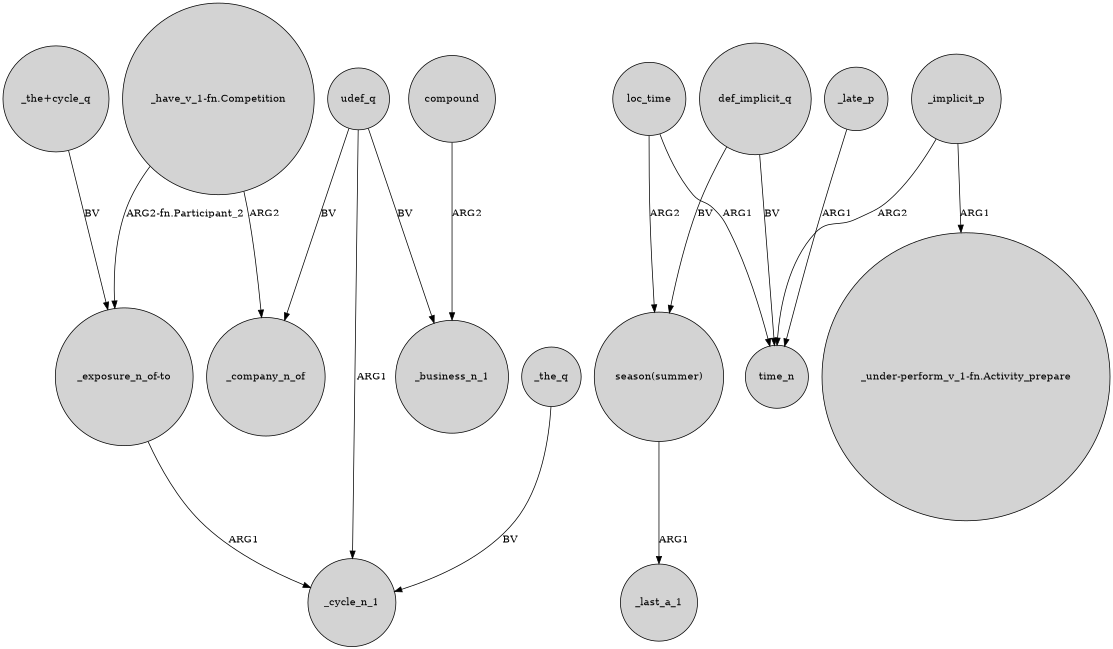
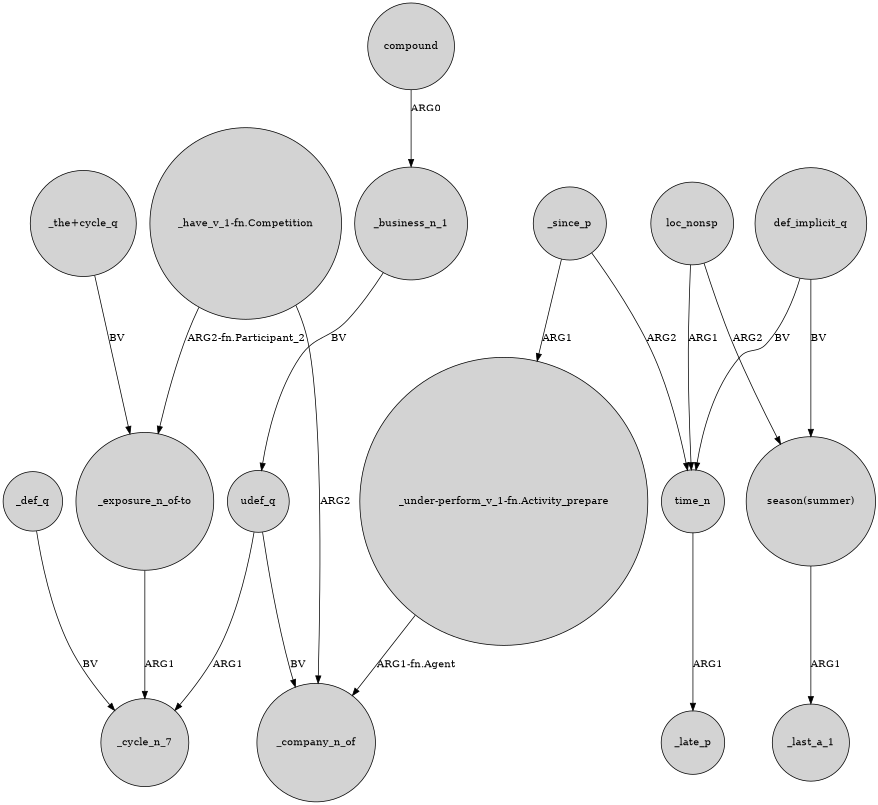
node "loc_time": label "loc_time" -> "loc_nonsp"
node "_implicit_p": label "_implicit_p" -> "_since_p"
edge "compound" -> "_business_n_1": label "ARG2" -> "ARG0"
edge "udef_q" -> "_business_n_1": reversed
edge "_late_p" -> "time_n": reversed
node "_the_q": label "_the_q" -> "_def_q"
node "_cycle_n_1": label "_cycle_n_1" -> "_cycle_n_7"
edge "_under-perform_v_1-fn.Activity_prepare" -> "_company_n_of": added, label "ARG1-fn.Agent"
